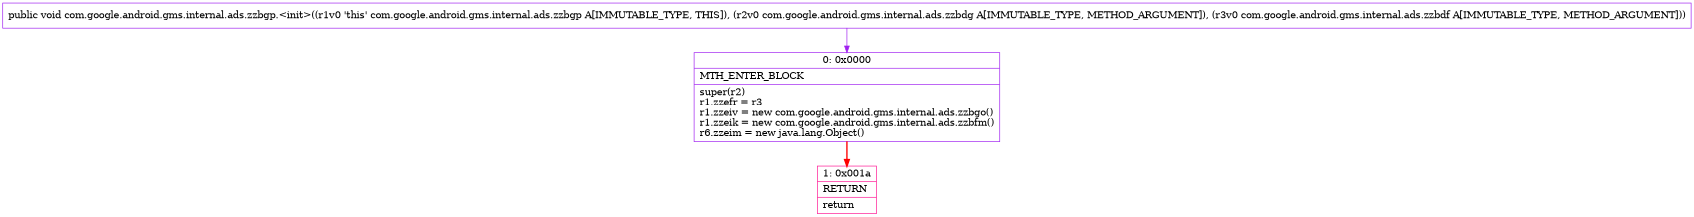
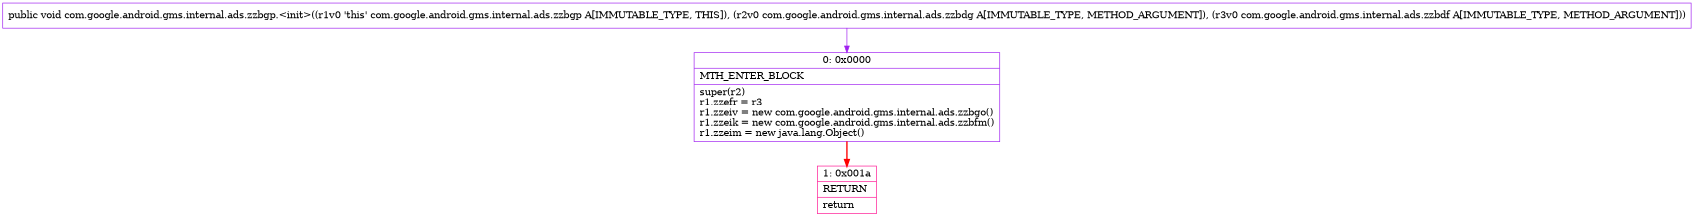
node "0: 0x0000": text "r6.zzeim = new java.lang.Object()" -> "r1.zzeim = new java.lang.Object()"
